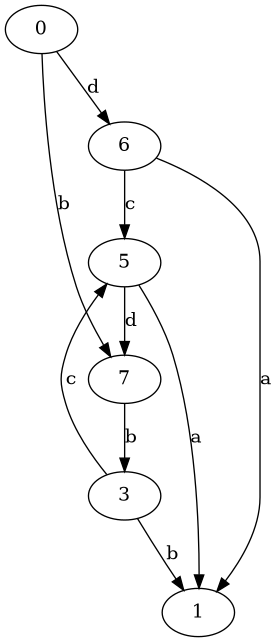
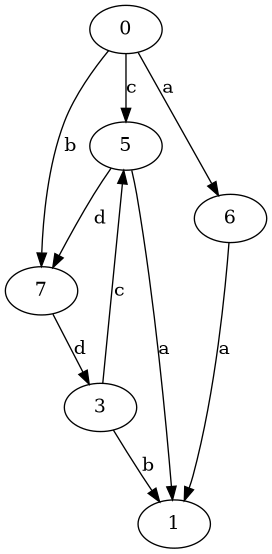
edge "0" -> "6": label "d" -> "a"
edge "6" -> "5": now "0" -> "5"
edge "7" -> "3": label "b" -> "d"
